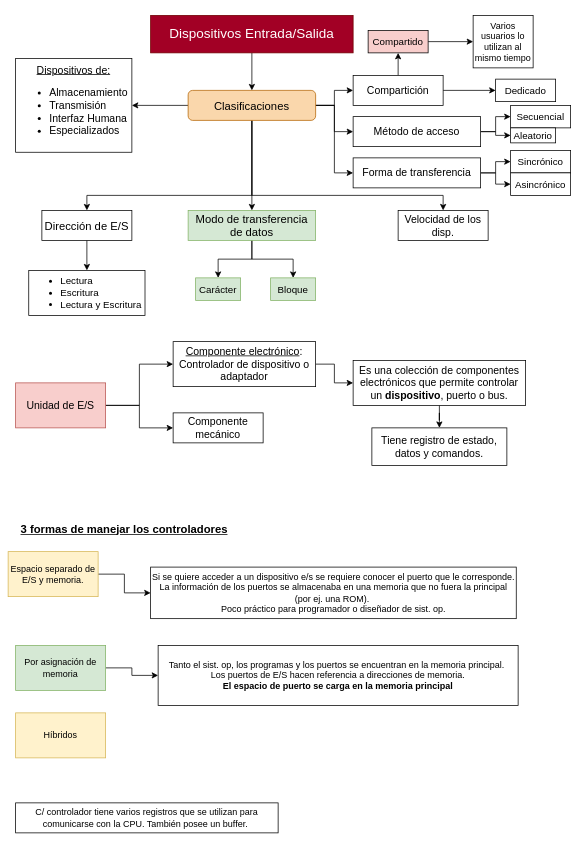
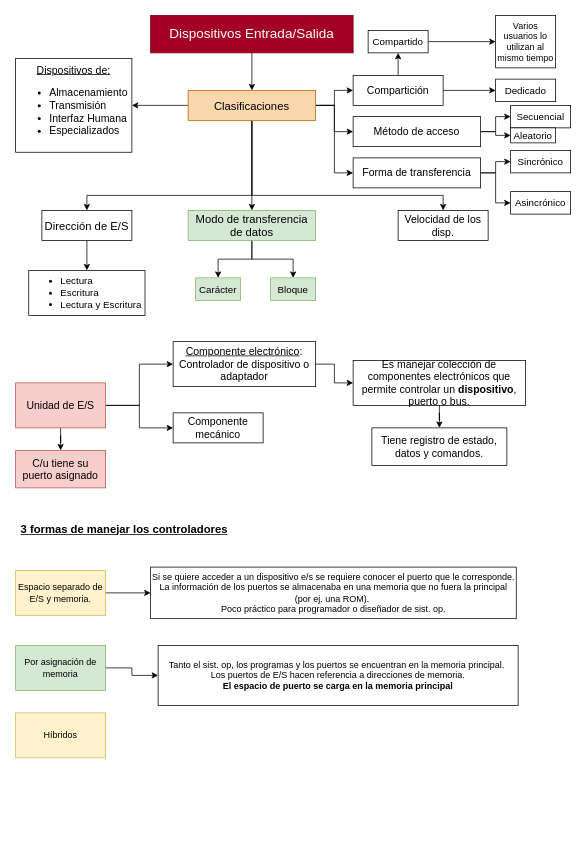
node "Compartido": fillcolor #f8cecc -> #ffffff
node "Varios usuarios lo utilizan al mismo tiempo": moved (503, 42) -> (525, 42)
node "Clasificaciones": shape rounded rectangle -> rectangle
node "Asincrónico": moved (540, 184) -> (540, 203)
node "Es una colección de componentes electrónicos que permite controlar un dispositivo, puerto o bus.": label "Es una colección de componentes electrónicos que permite controlar un dispositivo, puerto o bus." -> "Es manejar colección de componentes electrónicos que permite controlar un dispositivo, puerto o bus."
edge "Unidad de E/S" -> "C/u tiene su puerto asignado": added
node "C/u tiene su puerto asignado": added
node "Espacio separado de E/S y memoria.": moved (53, 574) -> (60, 593)
node "C/ controlador tiene varios registros que se utilizan para comunicarse con la CPU. También posee un buffer.": removed
